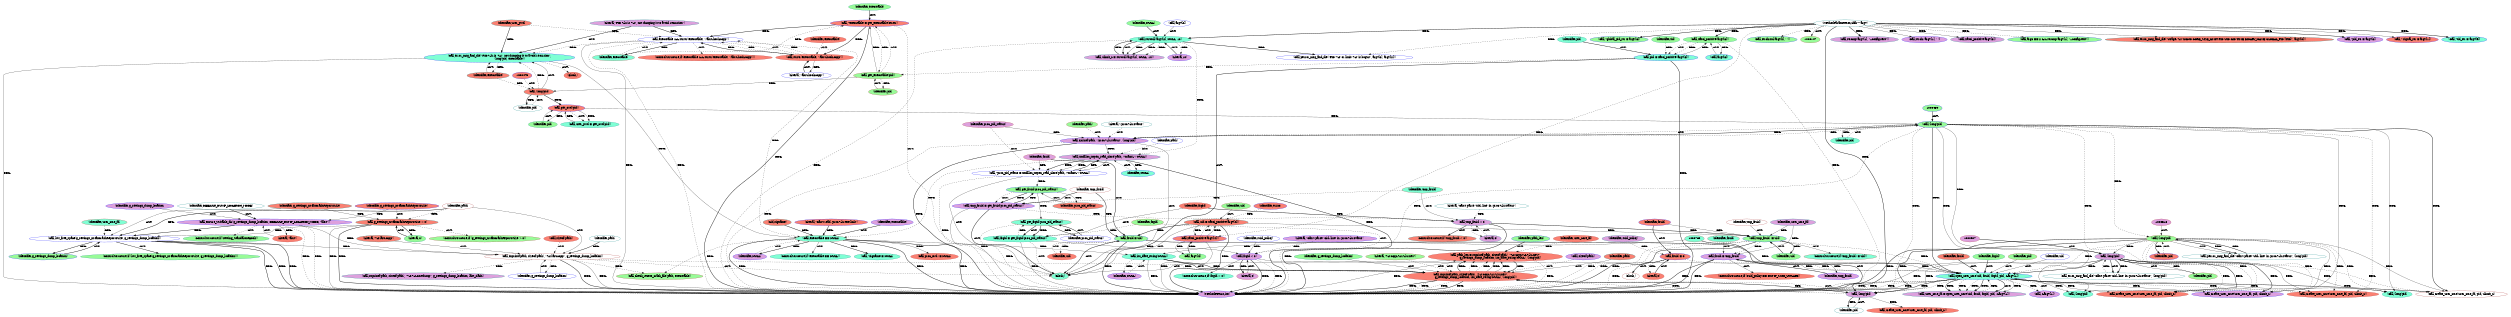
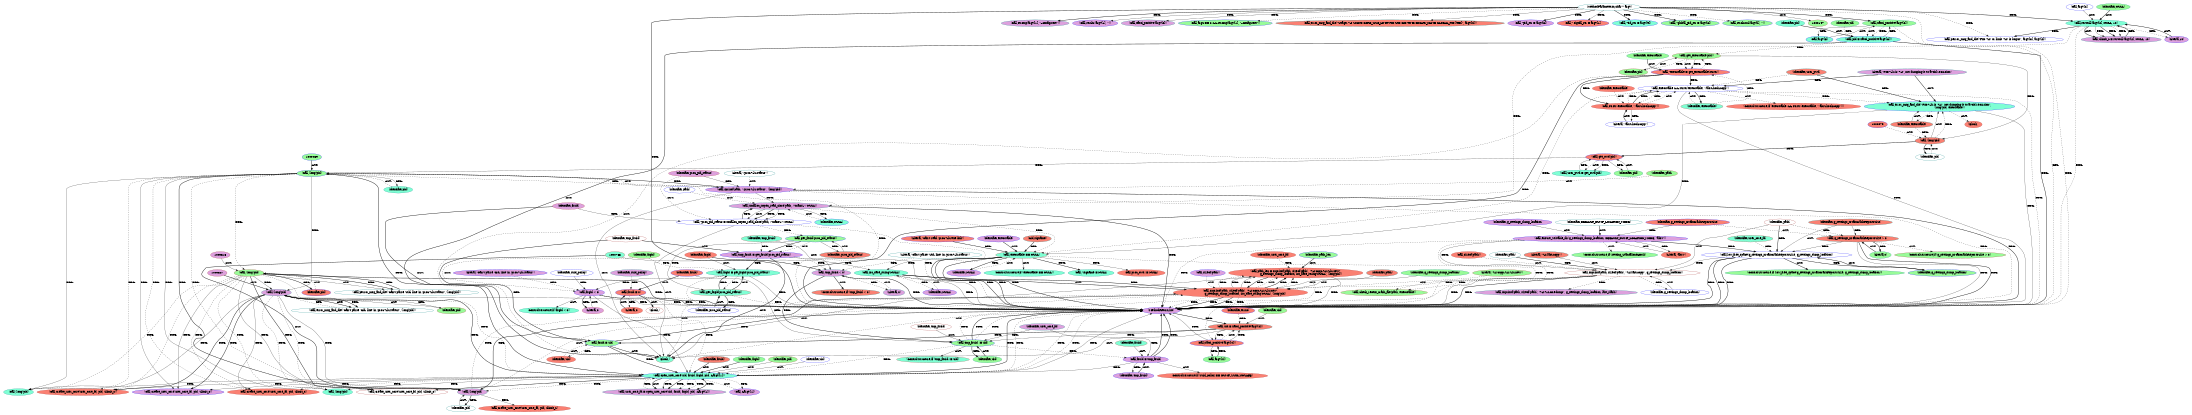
edge "(Call,xatoi_positive(argv[8]))" -> "(MethodReturn,int)": label "DDG: " -> "CFG: "
edge "(Call,tmp_fsuid = get_fsuid(proc_pid_status))" -> "(Call,get_fsuid(proc_pid_status))": now "(Call,tmp_fsuid = get_fsuid(proc_pid_status))" -> "(Call,fsgid = get_fsgid(proc_pid_status))"
edge "(Call,uid = xatoi_positive(argv[4]))" -> "(MethodReturn,int)": reversed
